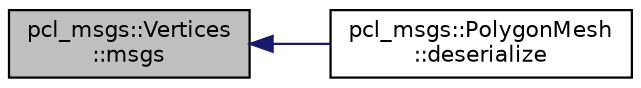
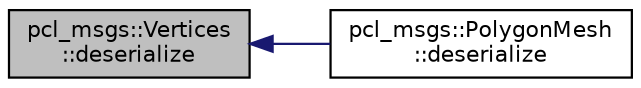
node "pcl_msgs::Vertices ::msgs": label "pcl_msgs::Vertices ::msgs" -> "pcl_msgs::Vertices ::deserialize"
